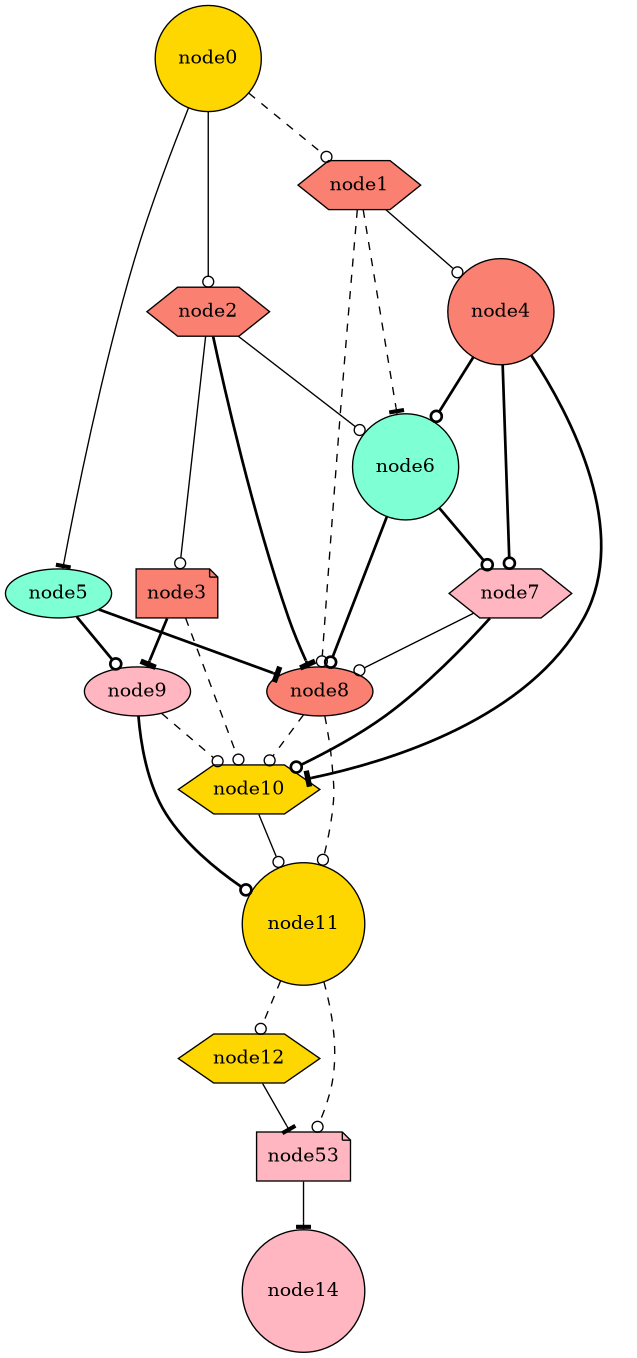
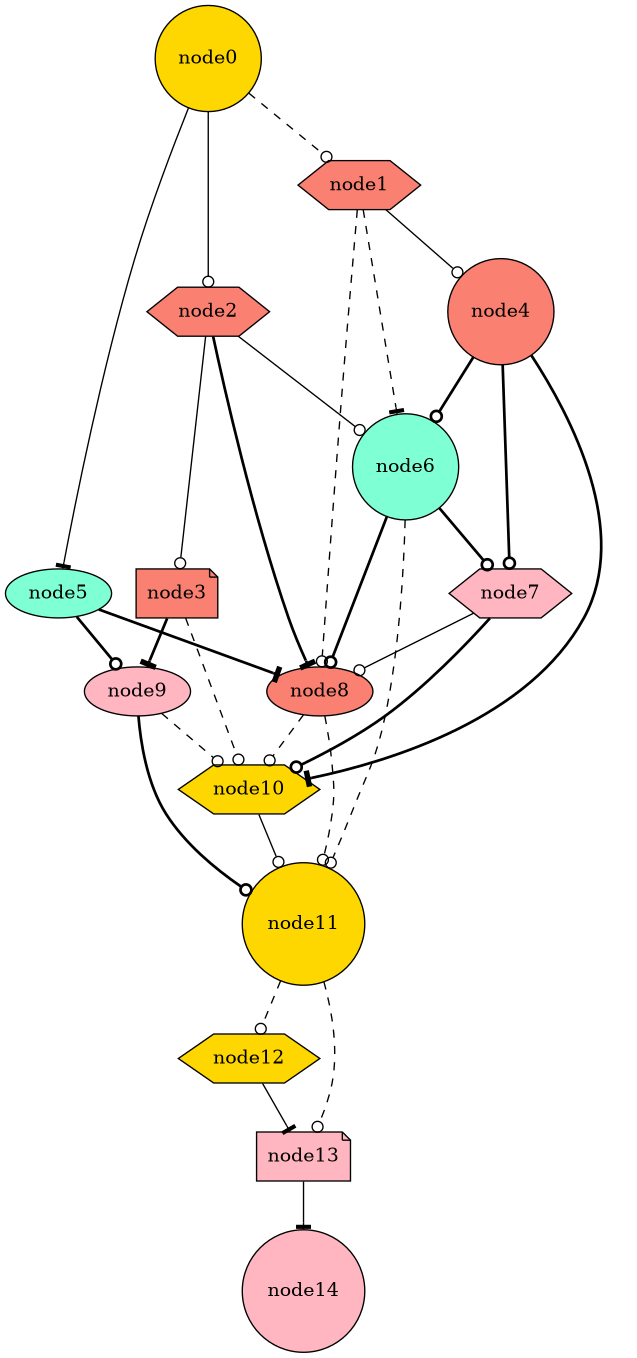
edge "node6" -> "node11": added
node "node53": label "node53" -> "node13"
